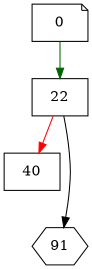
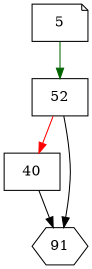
node "0": label "0" -> "5"
node "22": label "22" -> "52"
edge "40" -> "91": added
